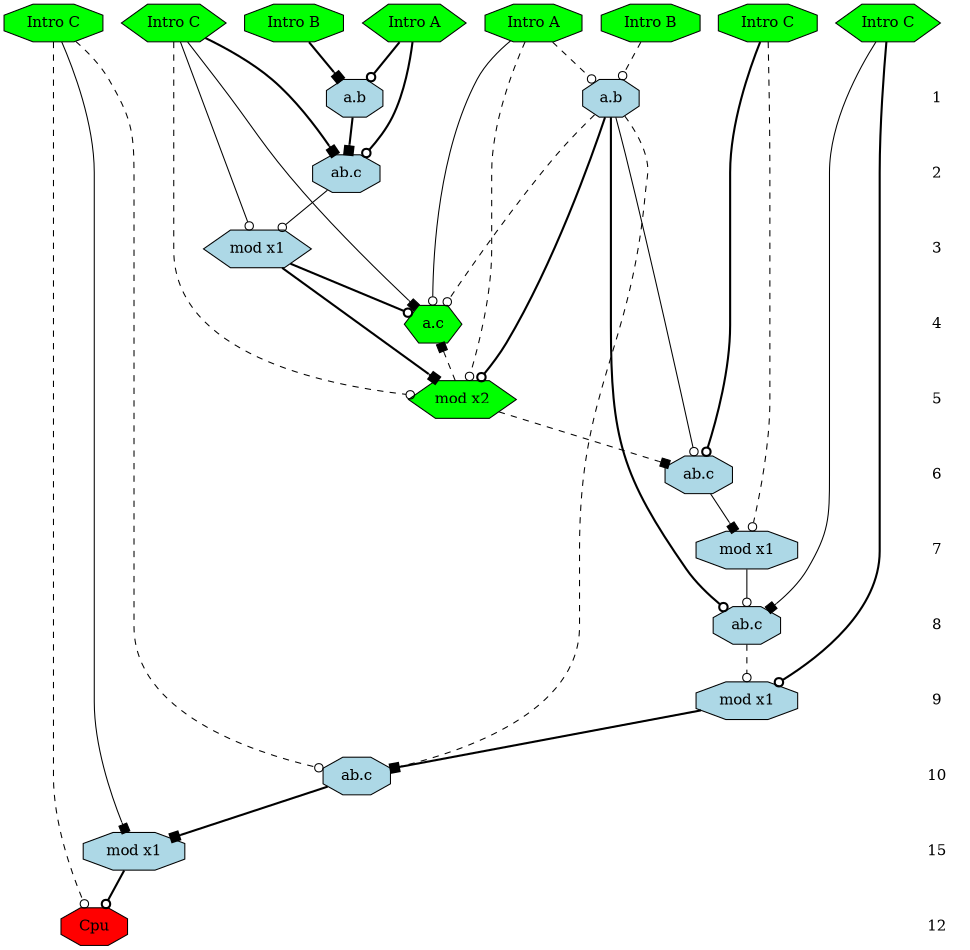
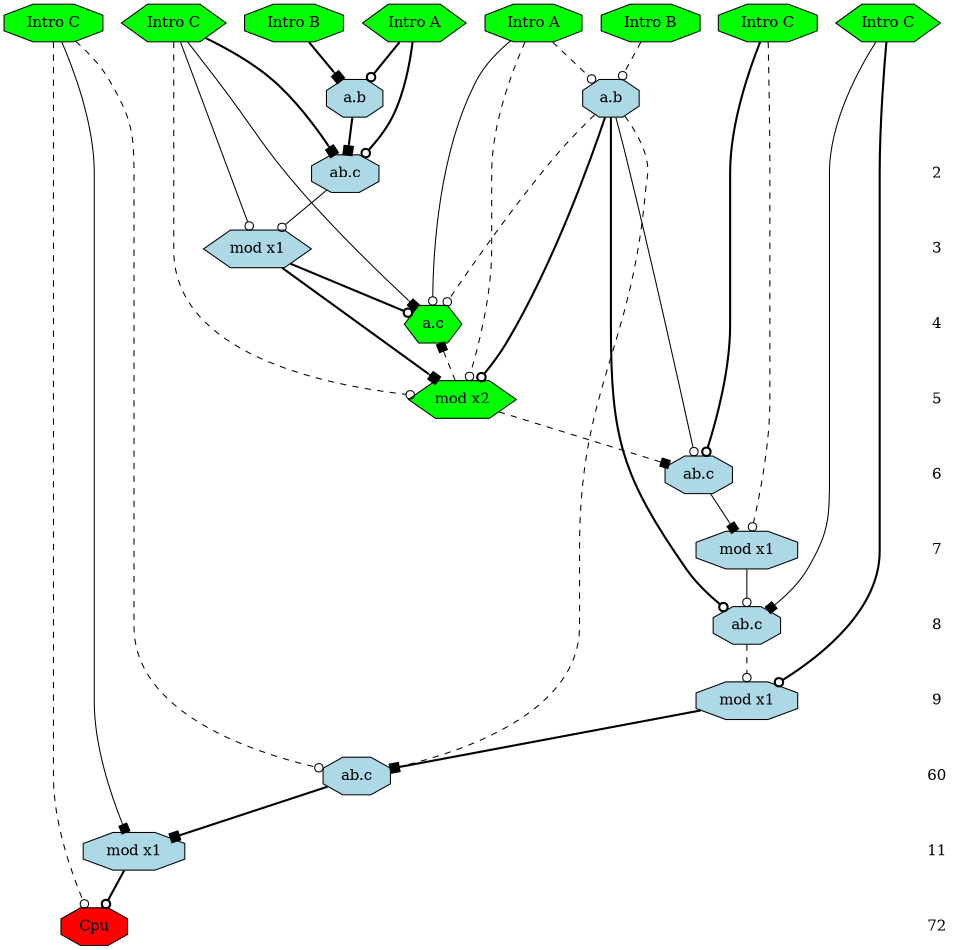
node "1": removed
node "10": label "10" -> "60"
node "15": label "15" -> "11"
node "12": label "12" -> "72"
